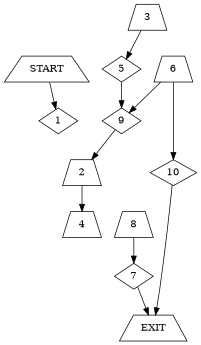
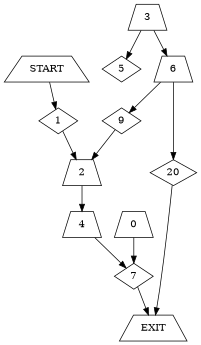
edge "3" -> "6": added
edge "5" -> "9": removed
edge "1" -> "2": added
node "10": label "10" -> "20"
node "8": label "8" -> "0"
edge "4" -> "7": added
